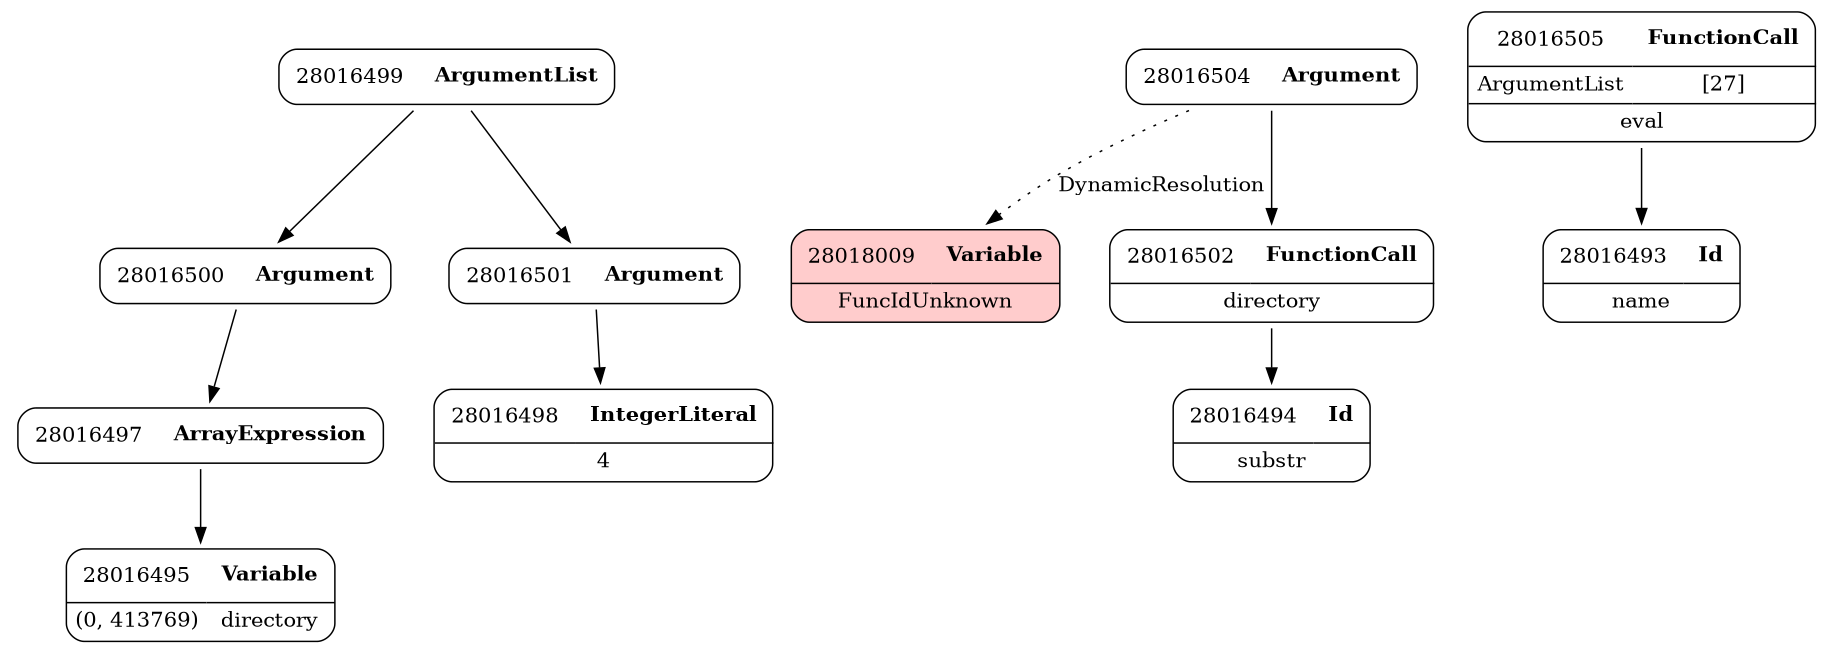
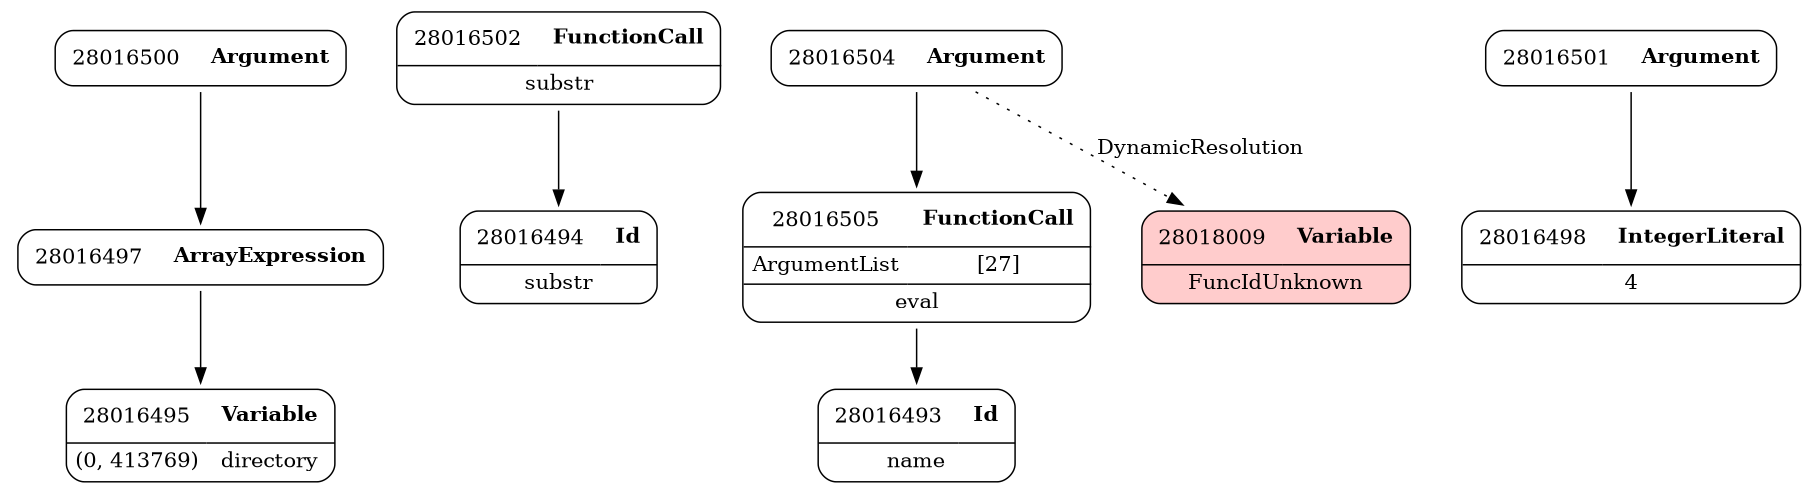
node "28016499": removed
edge "28016504" -> "28016502": now "28016504" -> "28016505"
node "28016502": text "directory" -> "substr"
